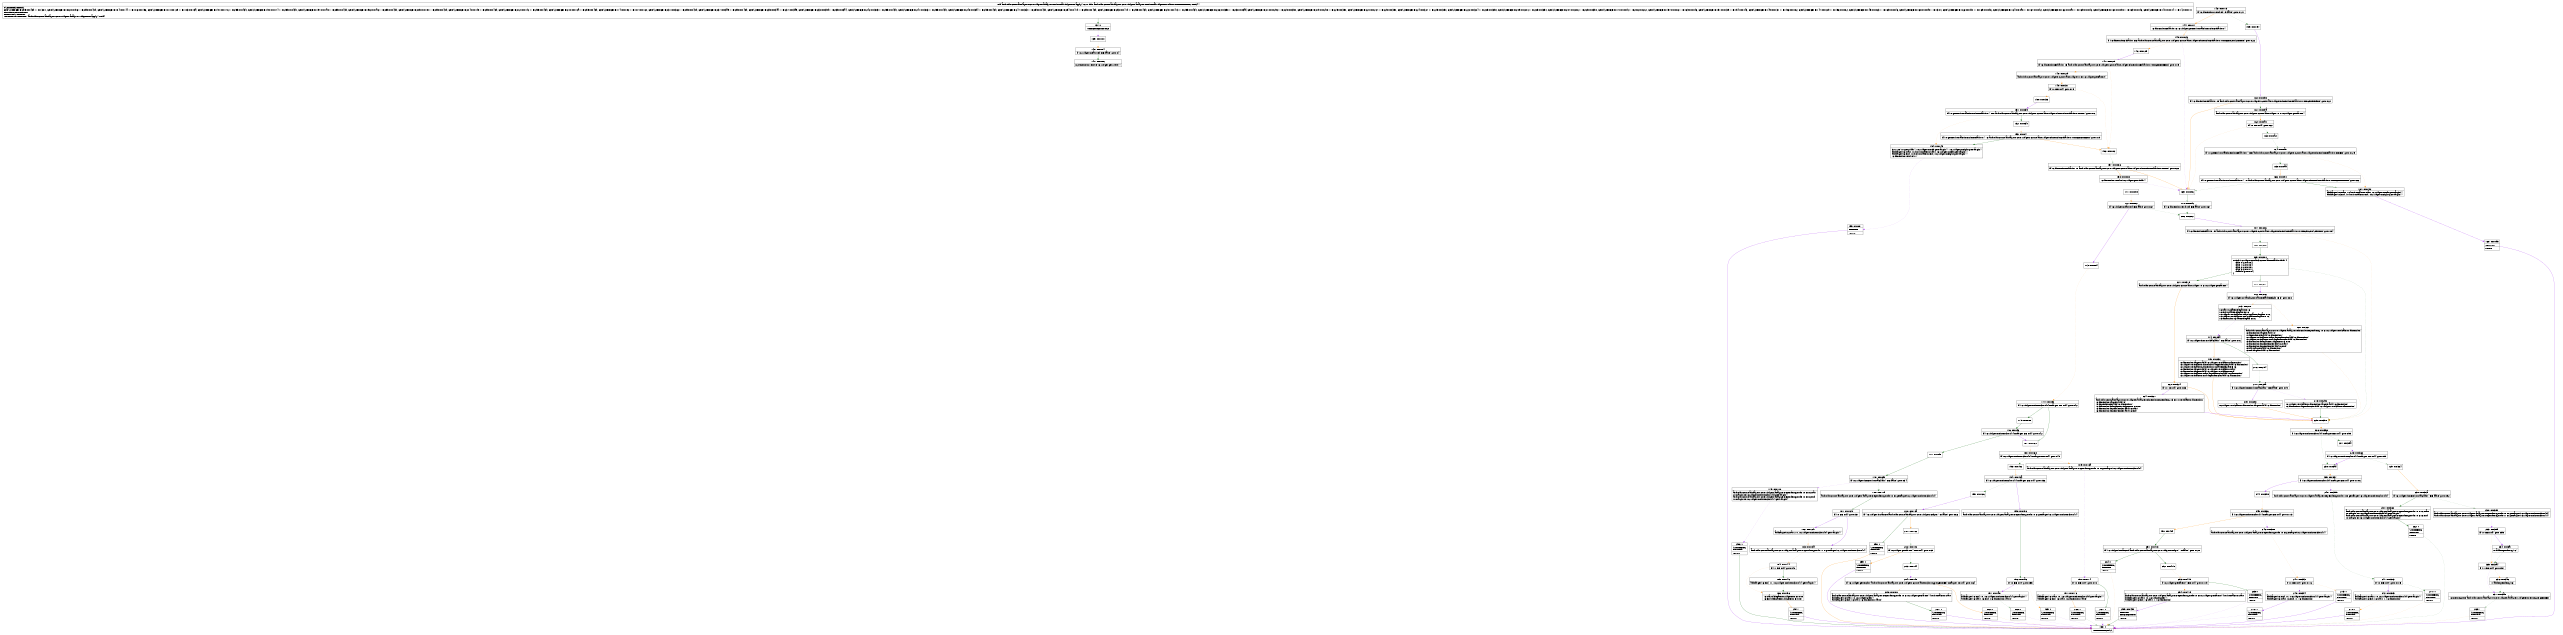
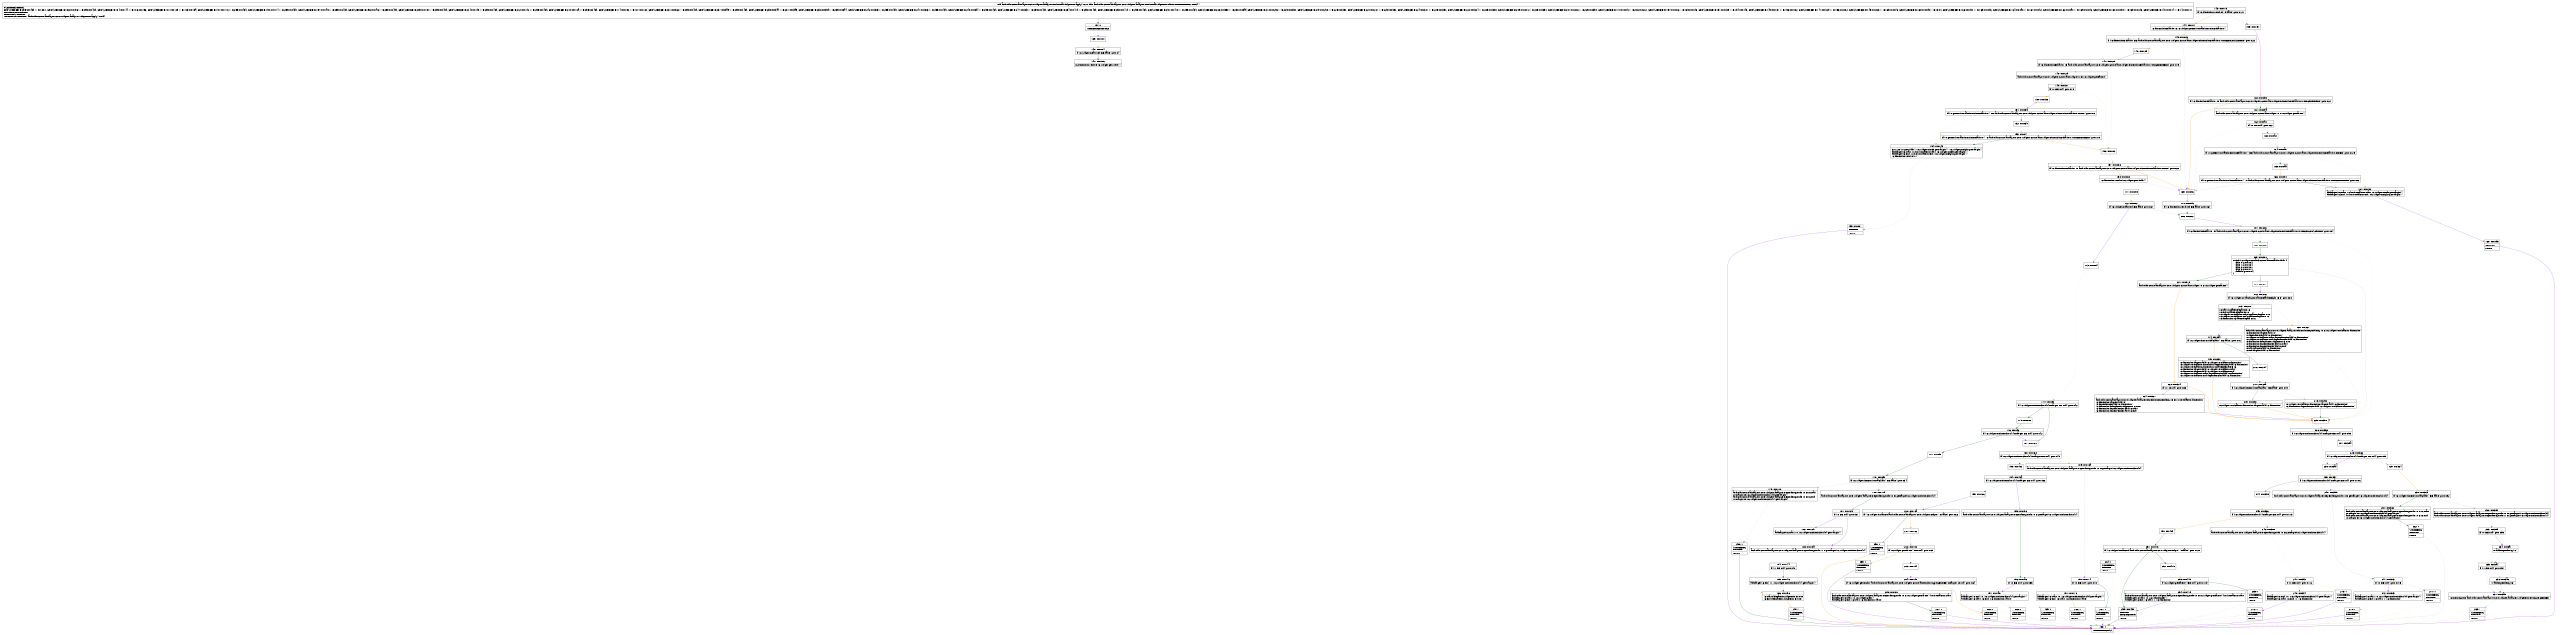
edge "251: 0x0413" -> "264: ?": now "251: 0x0413" -> "255: 0x043b"
